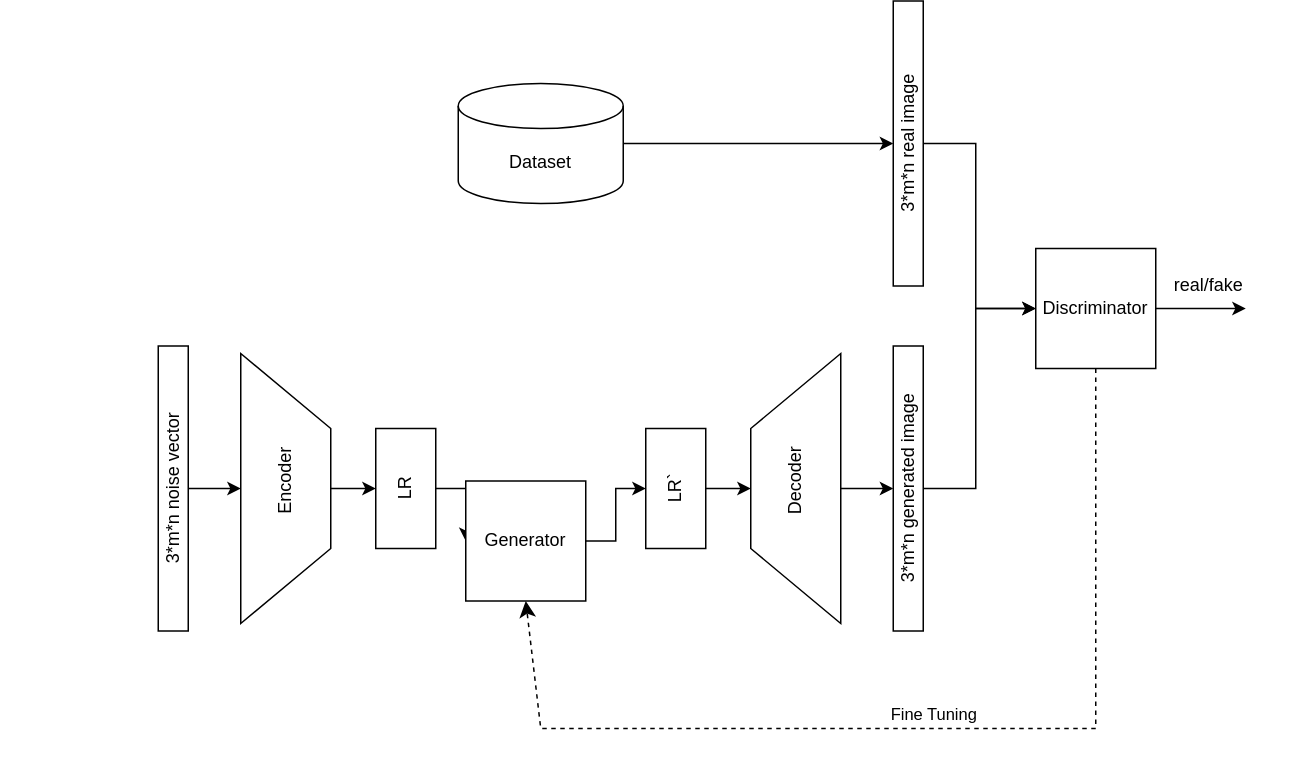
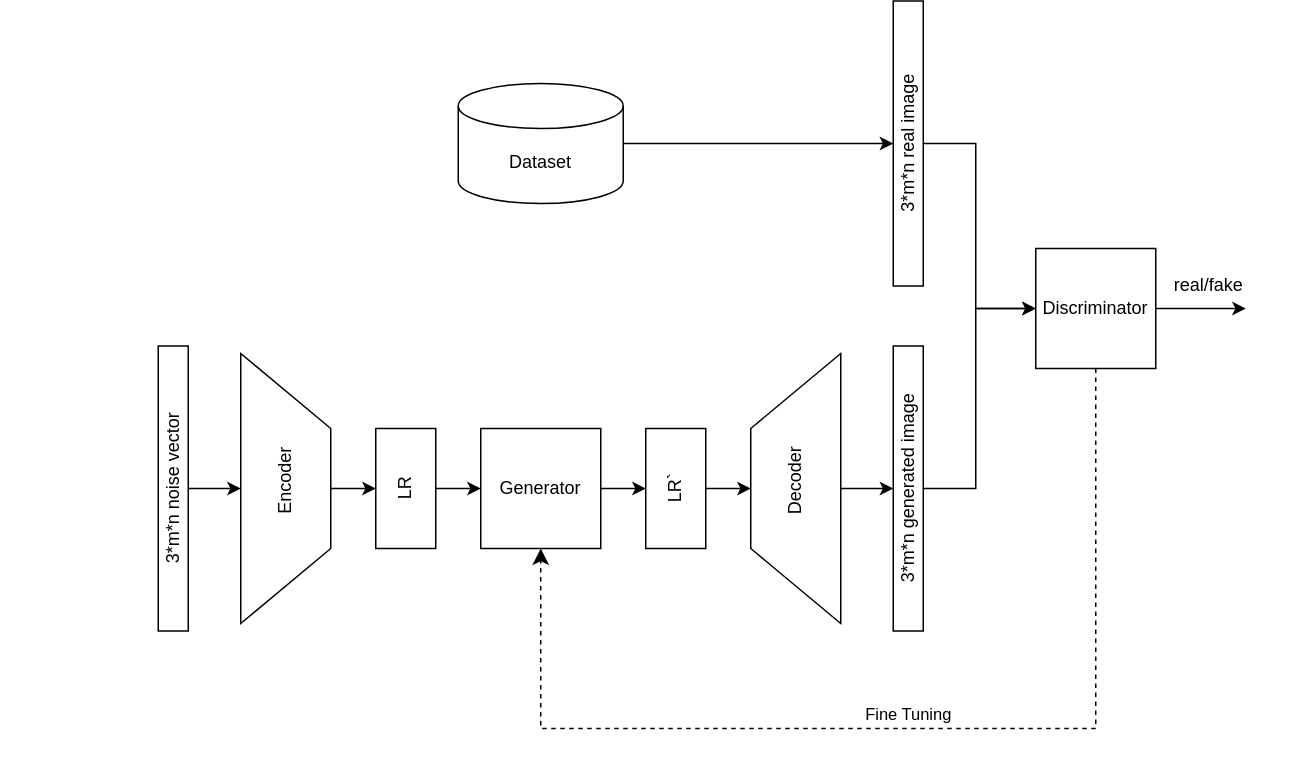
node "Generator": moved (526, 541) -> (541, 488)
